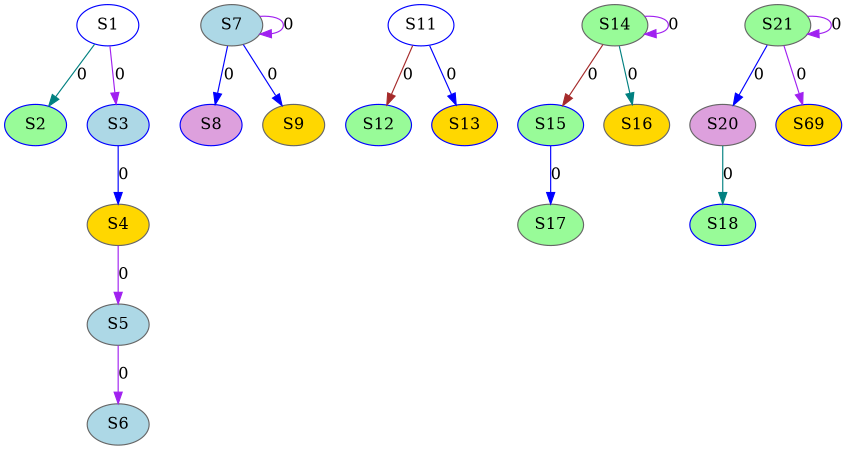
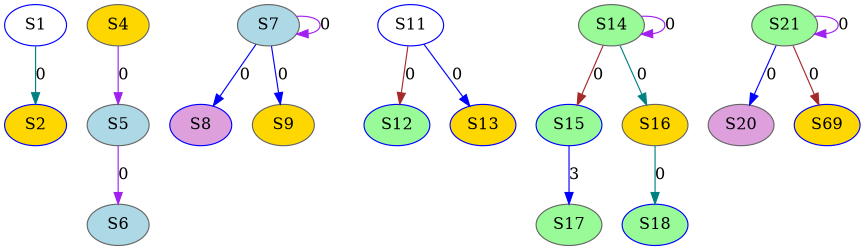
edge "S21" -> "S69": color purple -> brown
node "S2": fillcolor palegreen -> gold
node "S3": removed
edge "S20" -> "S18": now "S16" -> "S18"
edge "S15" -> "S17": label "0" -> "3"
